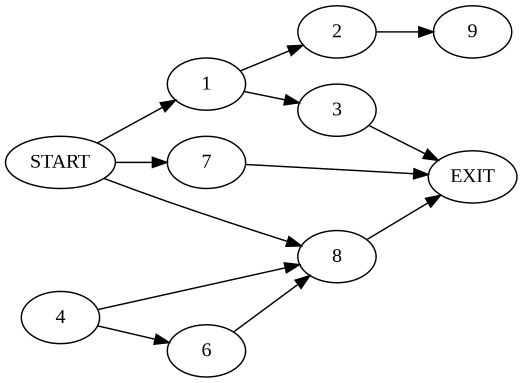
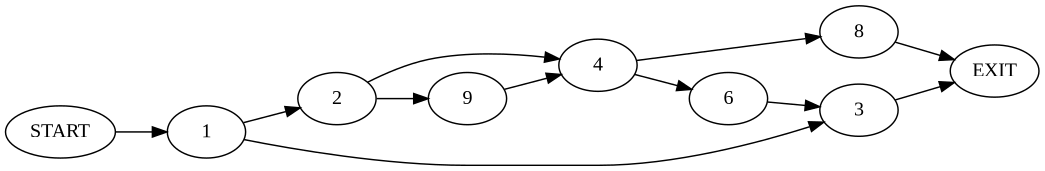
edge "2" -> "4": added
edge "9" -> "4": added
node "7": removed
edge "START" -> "8": removed
edge "6" -> "8": now "6" -> "3"
